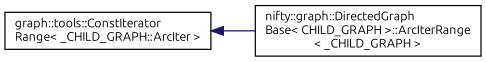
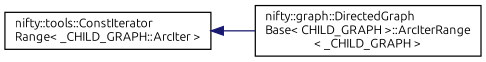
node "graph::tools::ConstIterator Range< _CHILD_GRAPH::ArcIter >": label "graph::tools::ConstIterator Range< _CHILD_GRAPH::ArcIter >" -> "nifty::tools::ConstIterator Range< _CHILD_GRAPH::ArcIter >"
